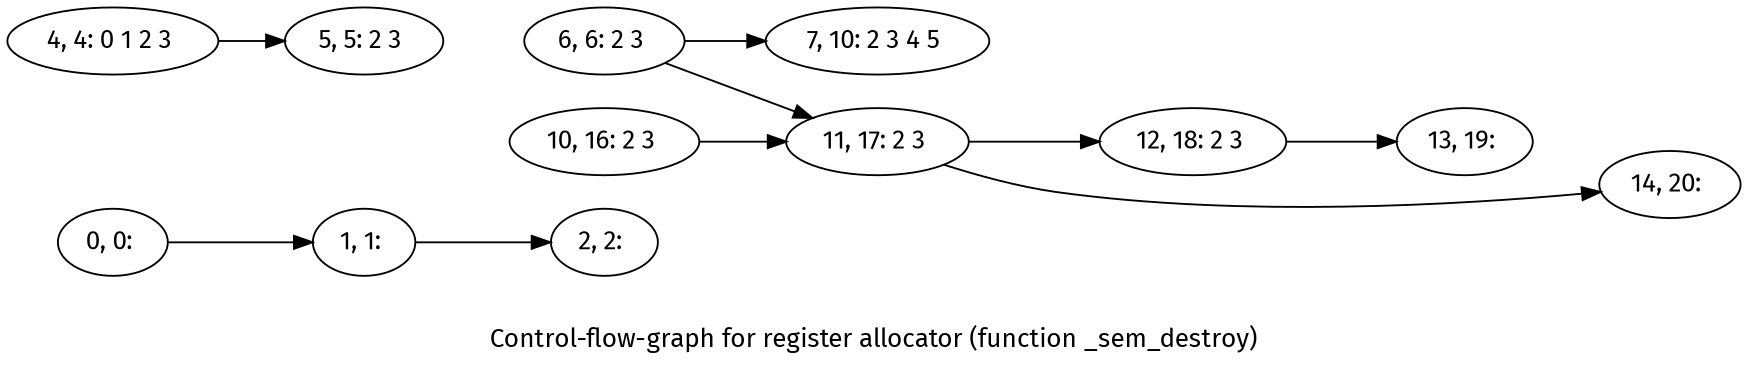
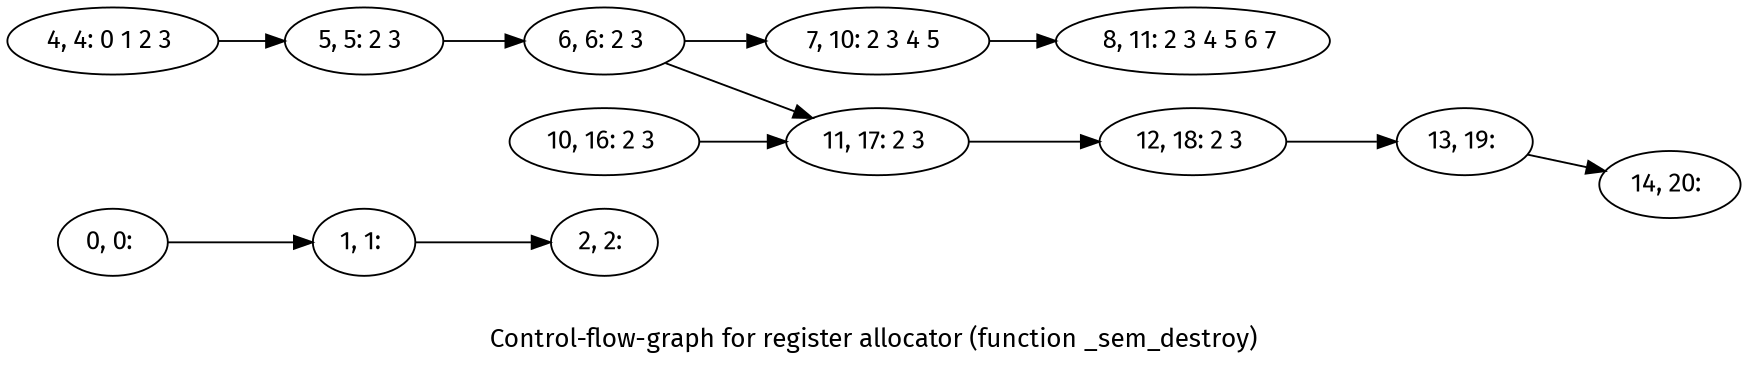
edge "5, 5: 2 3" -> "6, 6: 2 3": added
node "8, 11: 2 3 4 5 6 7": added
edge "11, 17: 2 3" -> "14, 20:": now "13, 19:" -> "14, 20:"
